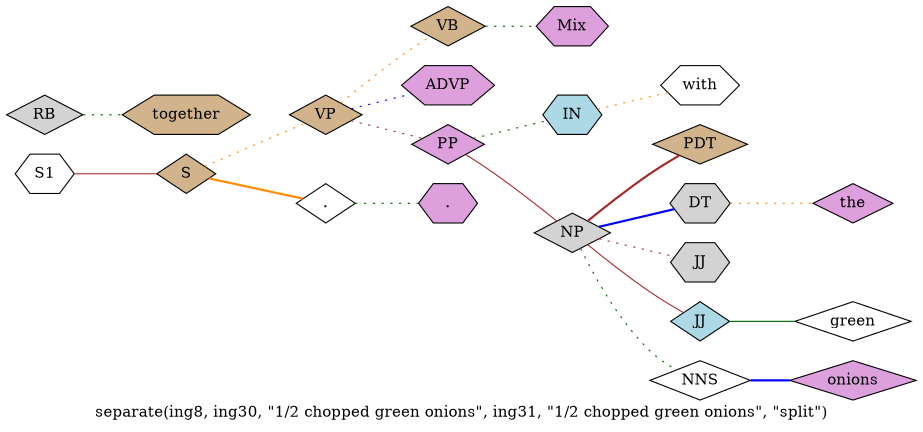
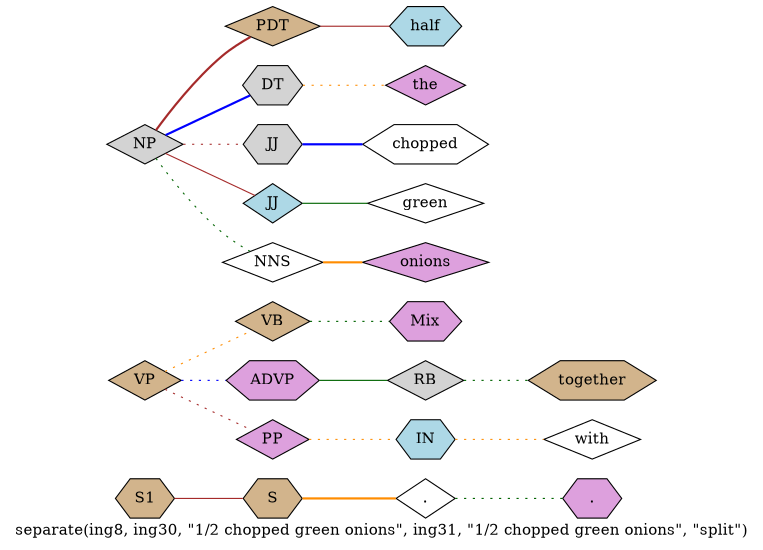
node "half": added
node "with": shape hexagon -> diamond
edge "IN" -- "PP": color darkgreen -> darkorange
node "chopped": added
edge "VP" -- "S": removed
node "S1": fillcolor white -> tan
node "S": shape diamond -> hexagon
edge "PP" -- "NP": removed
edge "ADVP" -- "RB": added
edge "NNS" -- "onions": color blue -> darkorange
